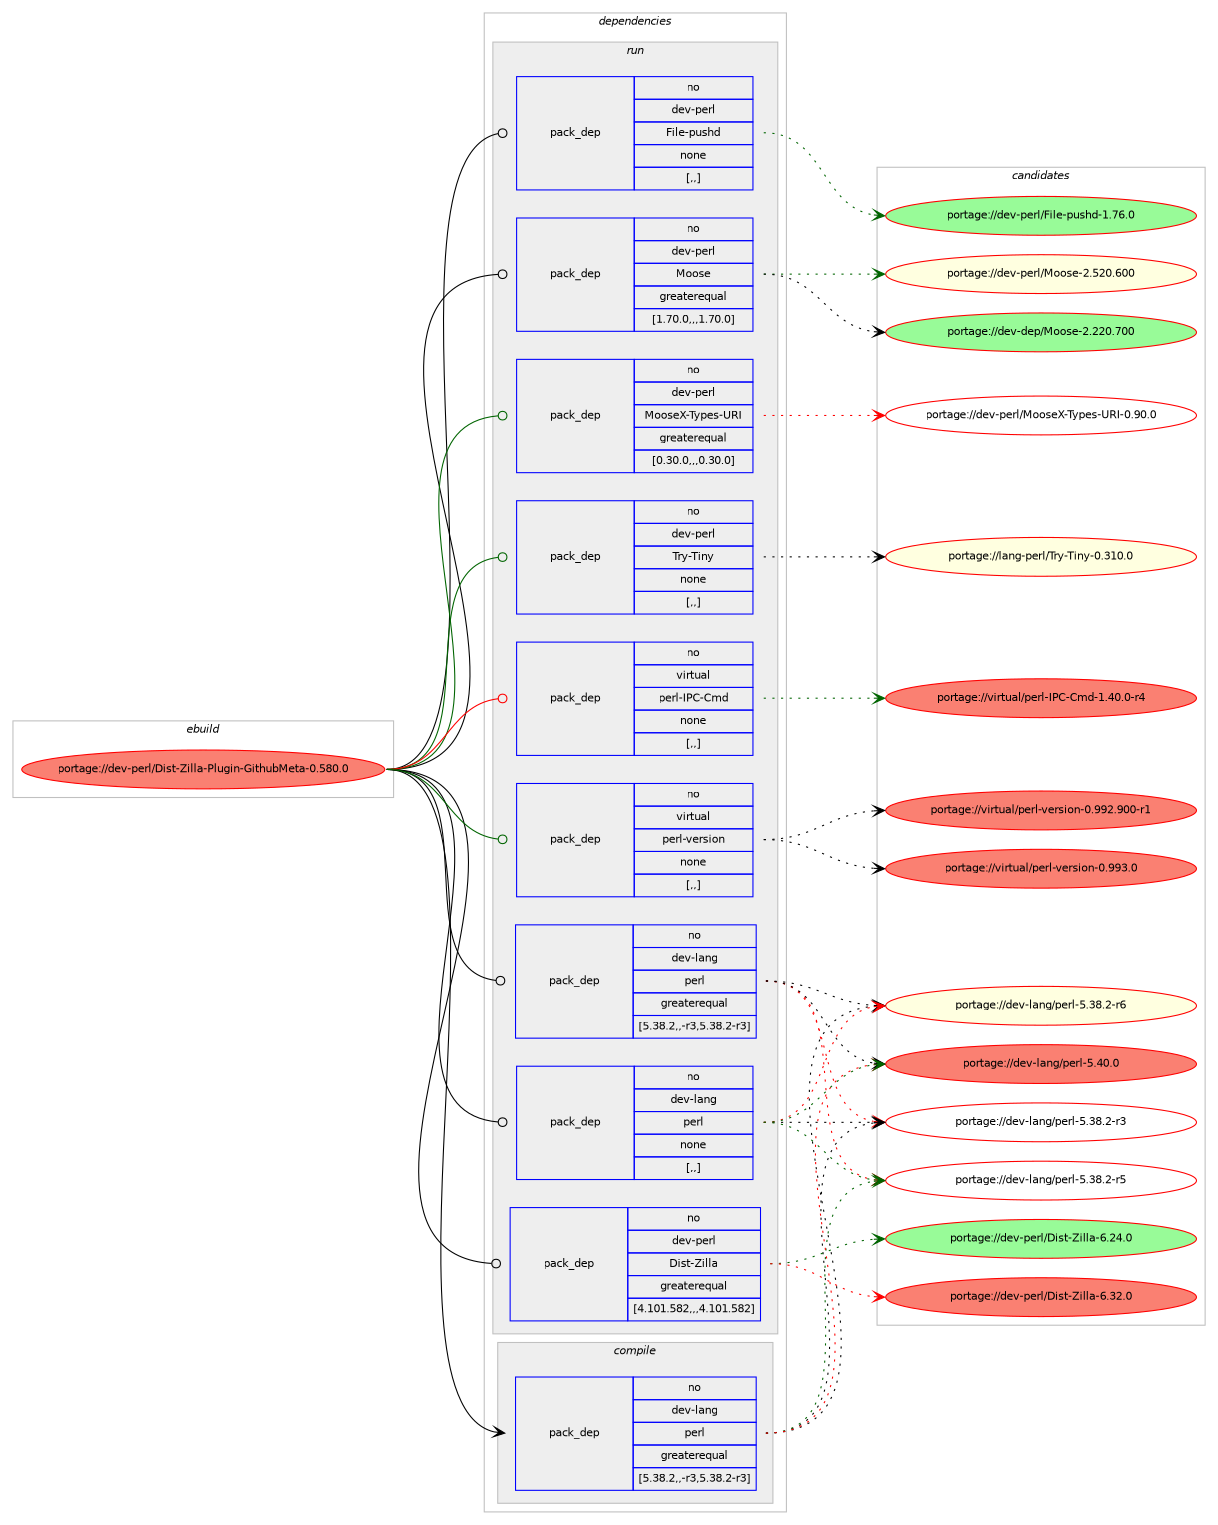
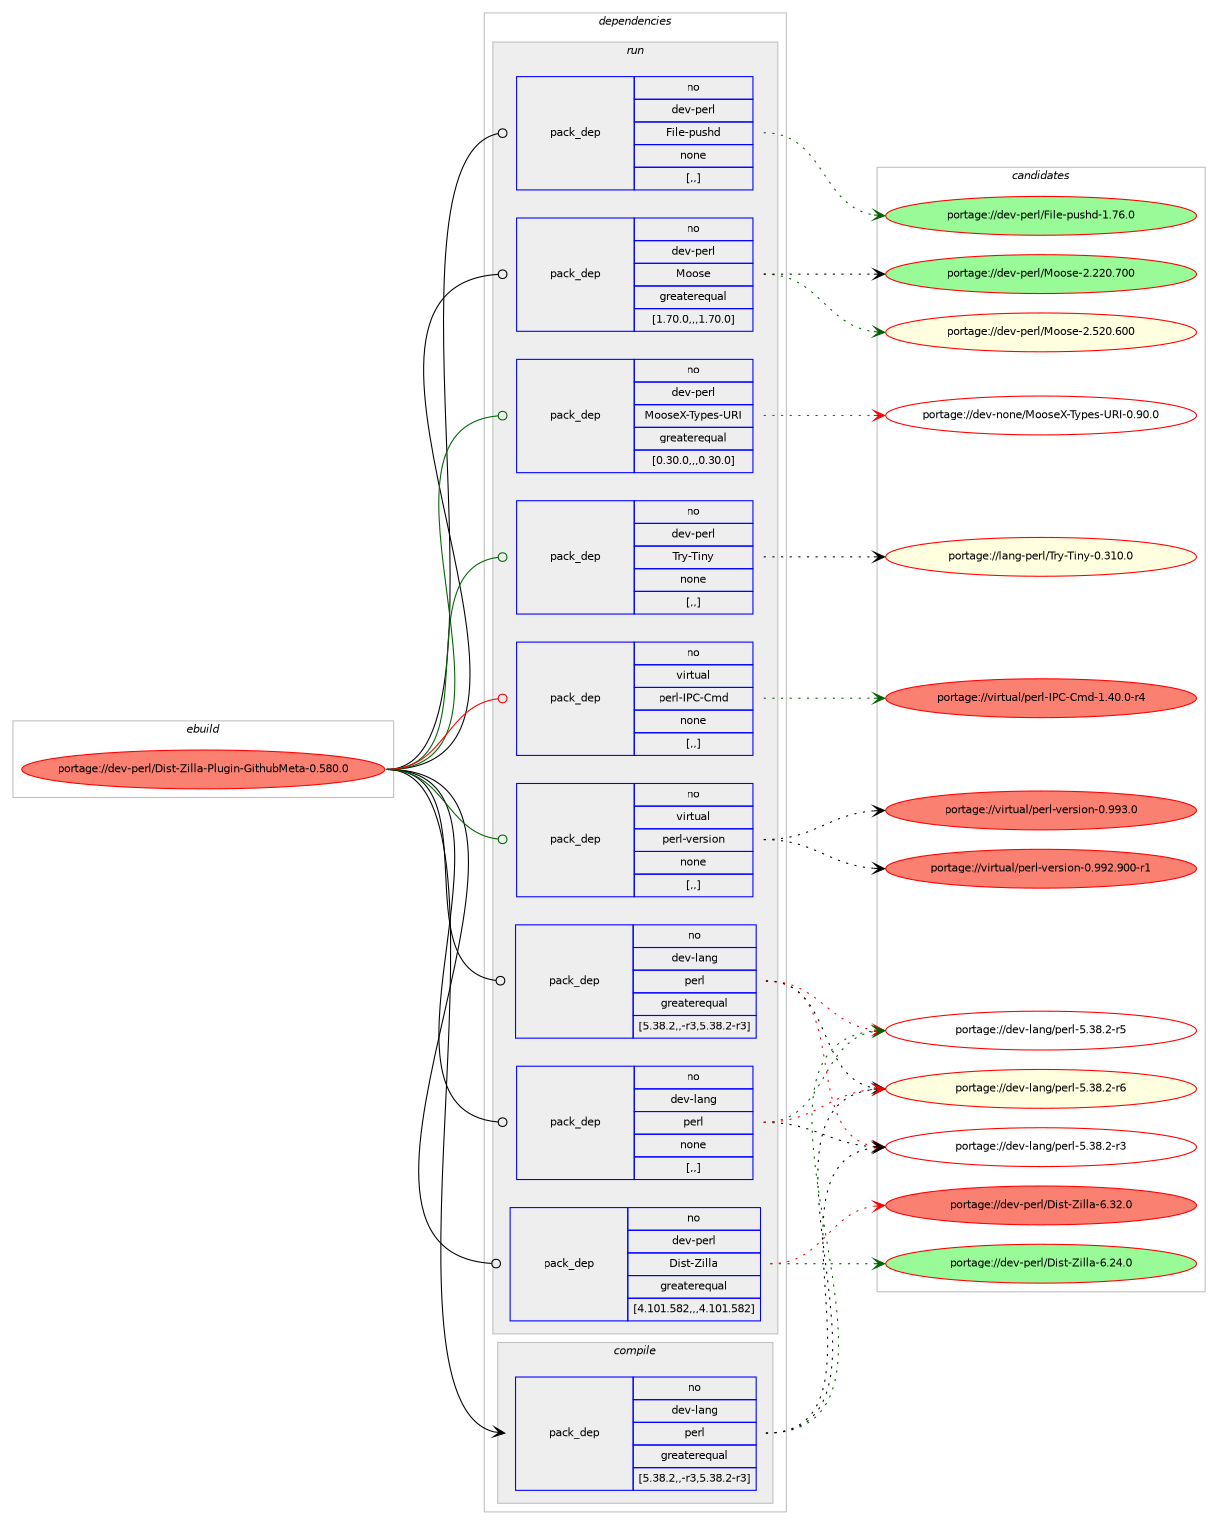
node "portage://dev-dep/Moose-2.220.700": label "portage://dev-dep/Moose-2.220.700" -> "portage://dev-perl/Moose-2.220.700"
node "portage://dev-perl/MooseX-Types-URI-0.90.0": label "portage://dev-perl/MooseX-Types-URI-0.90.0" -> "portage://dev-none/MooseX-Types-URI-0.90.0"
node "portage://dev-lang/perl-5.40.0": removed
